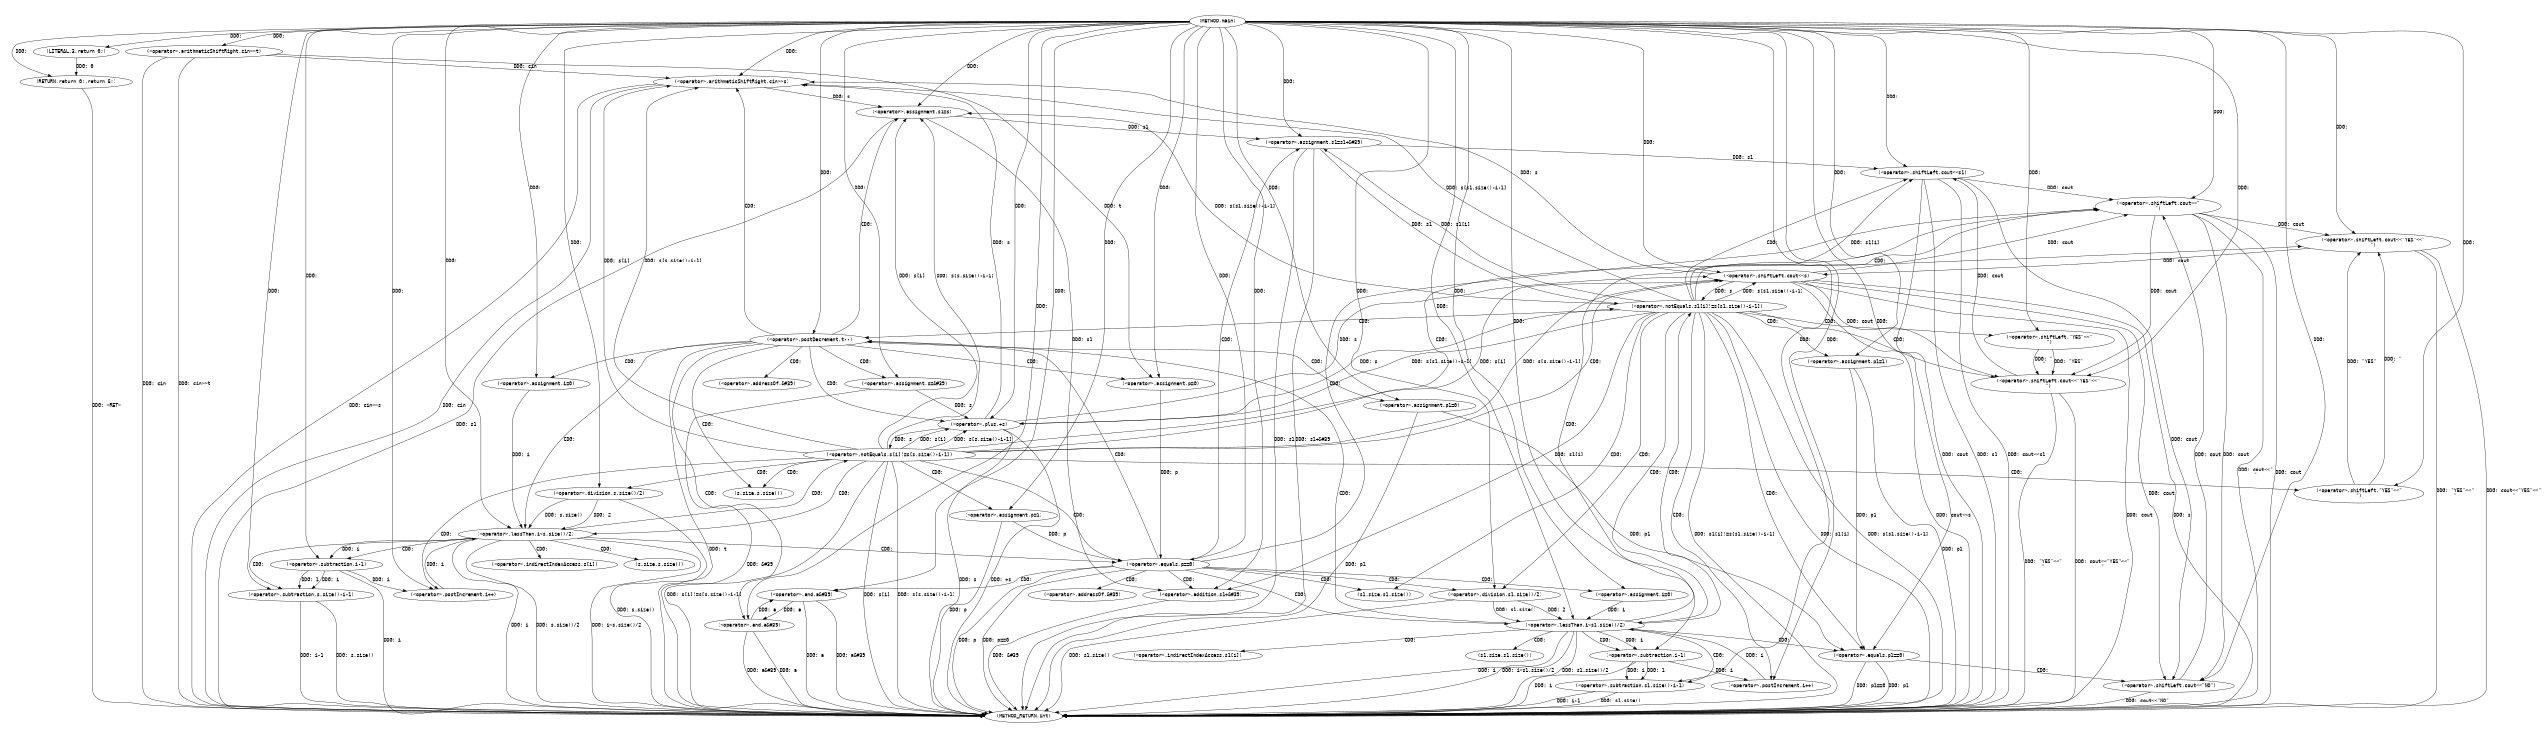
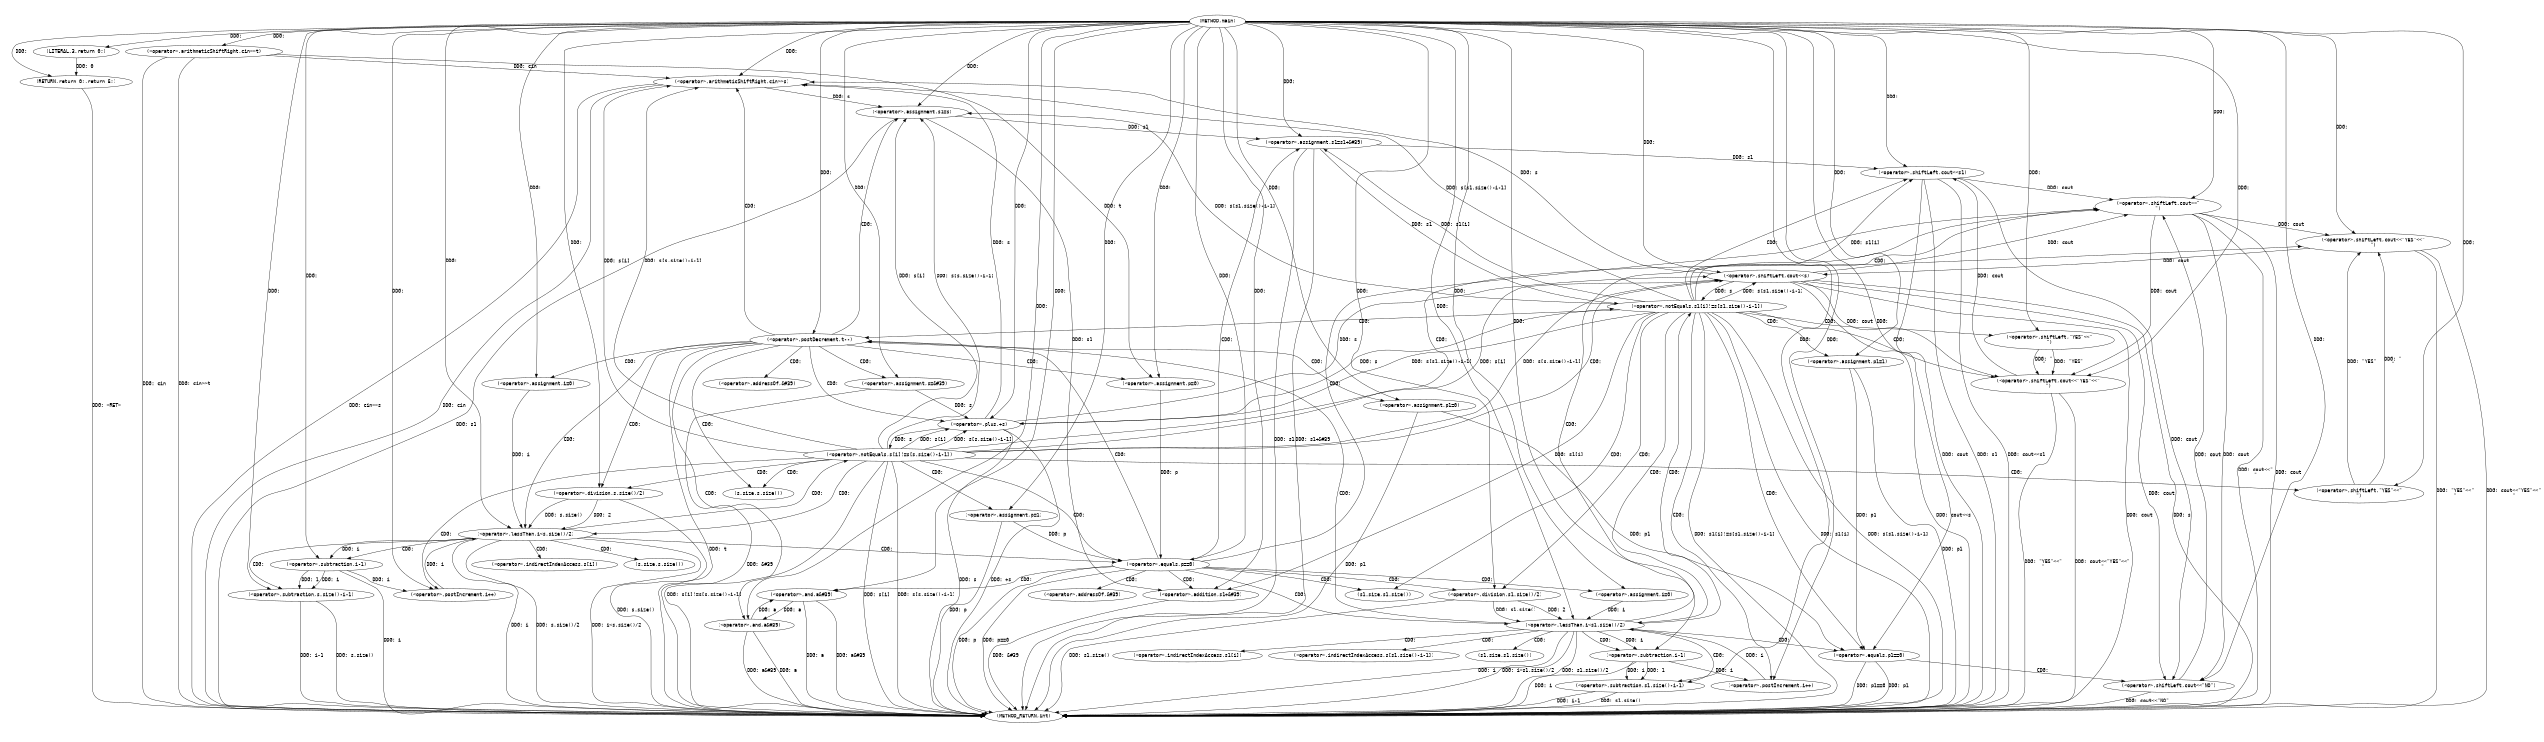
edge "(<operator>.postDecrement,t--)" -> "(<operator>.division,s.size()/2)": added, label "CDG:"
node "(<operator>.indirectIndexAccess,s[s1.size()-i-1])": added
